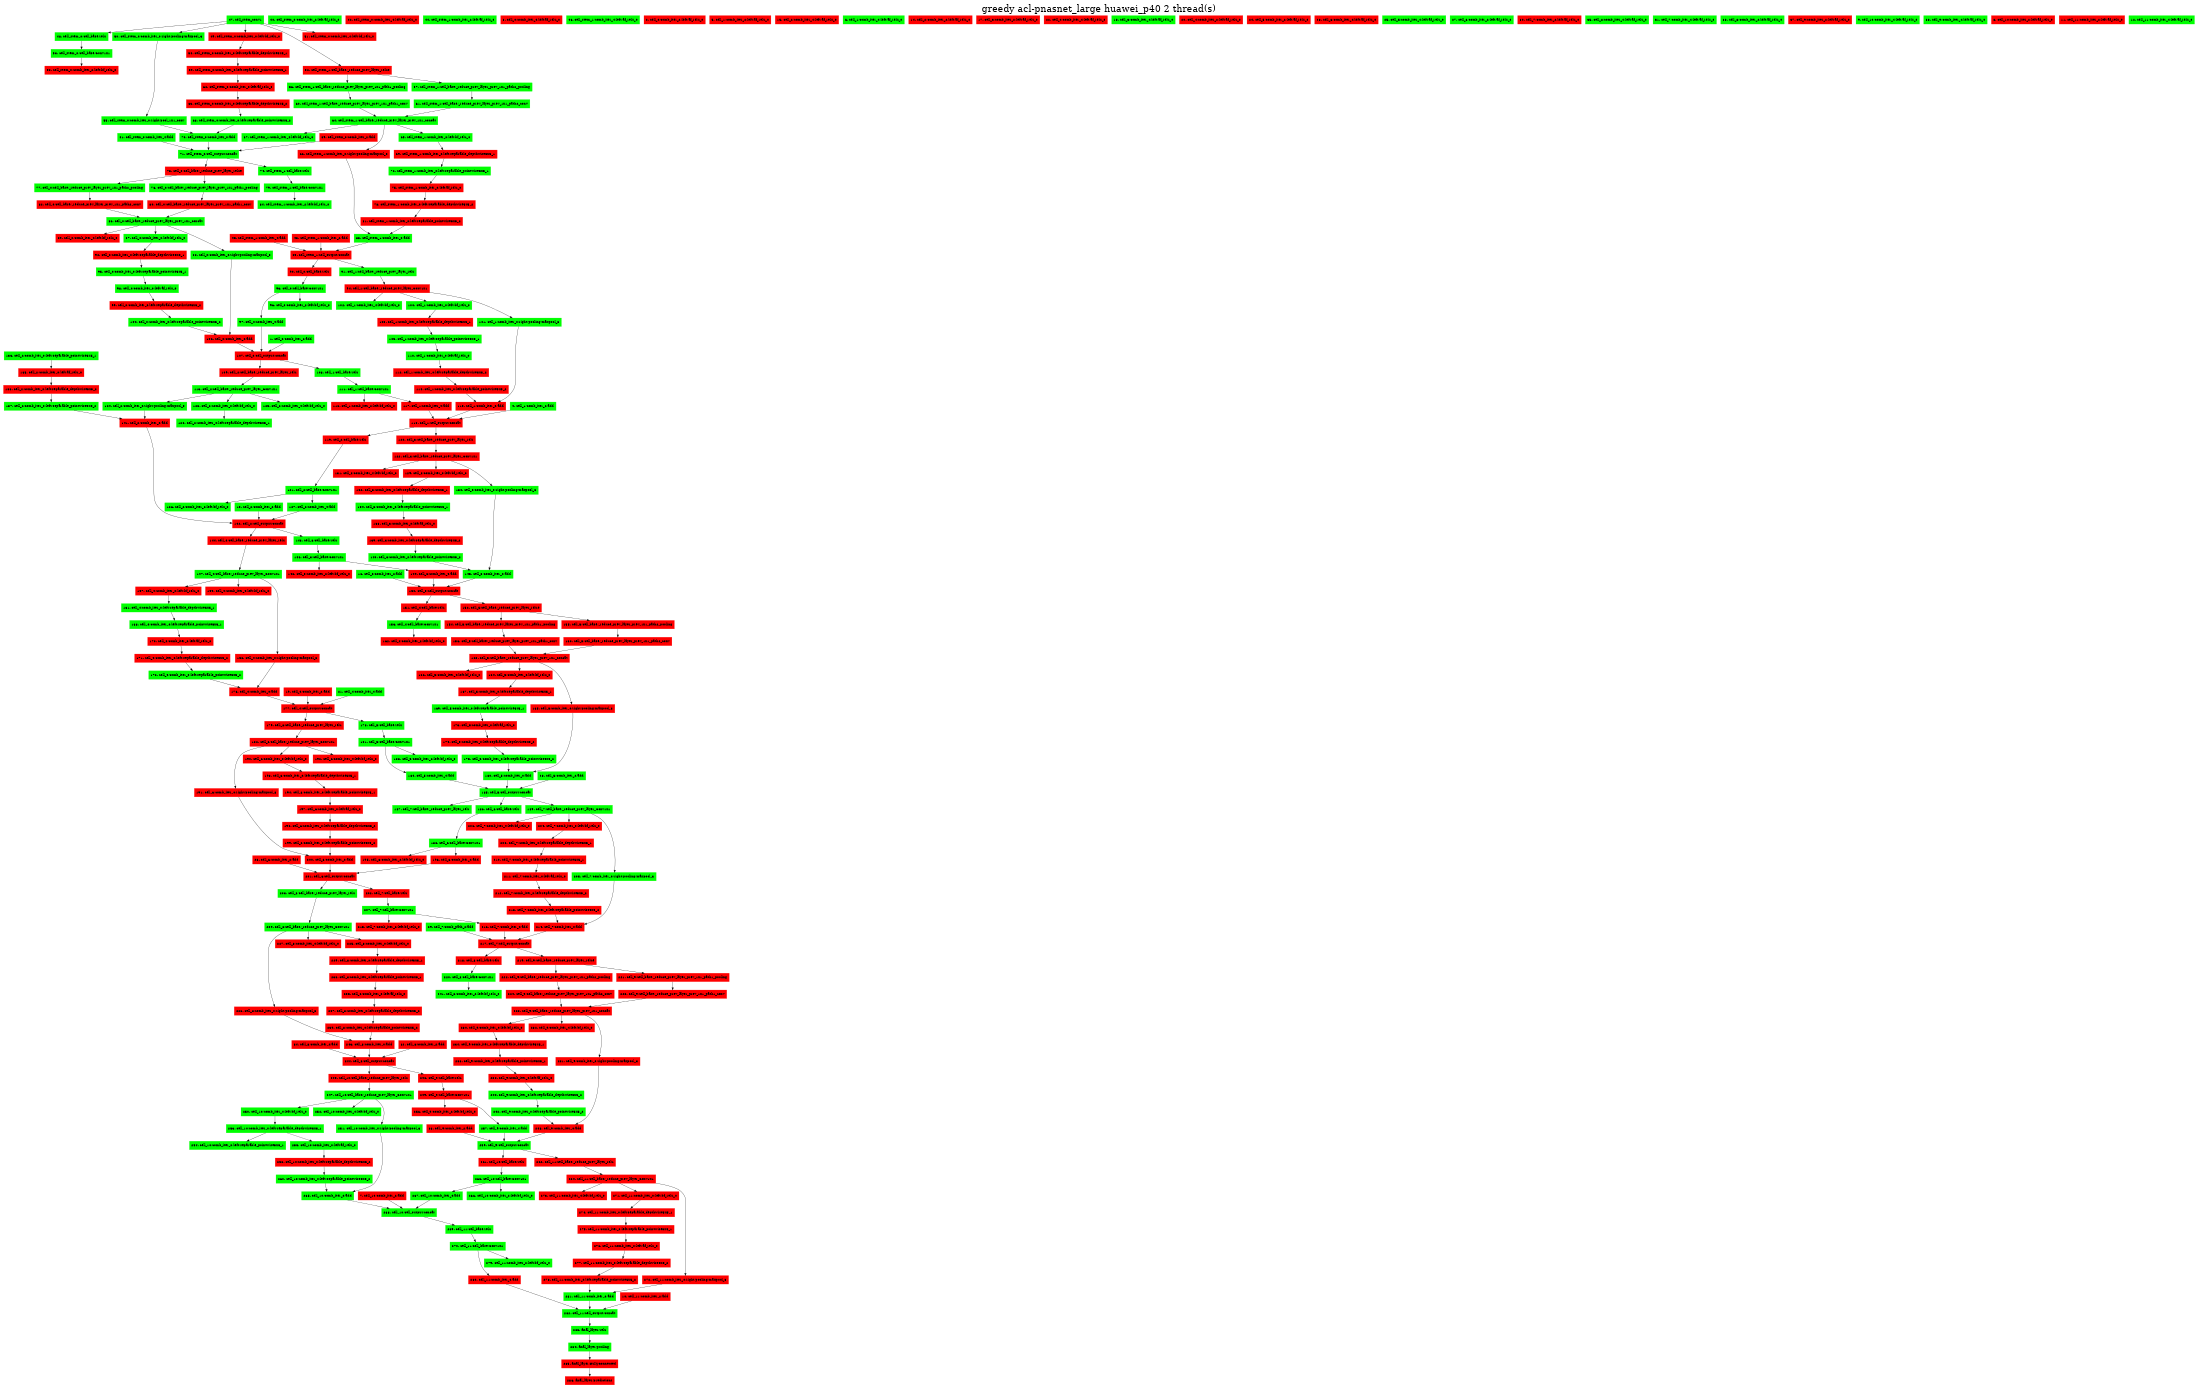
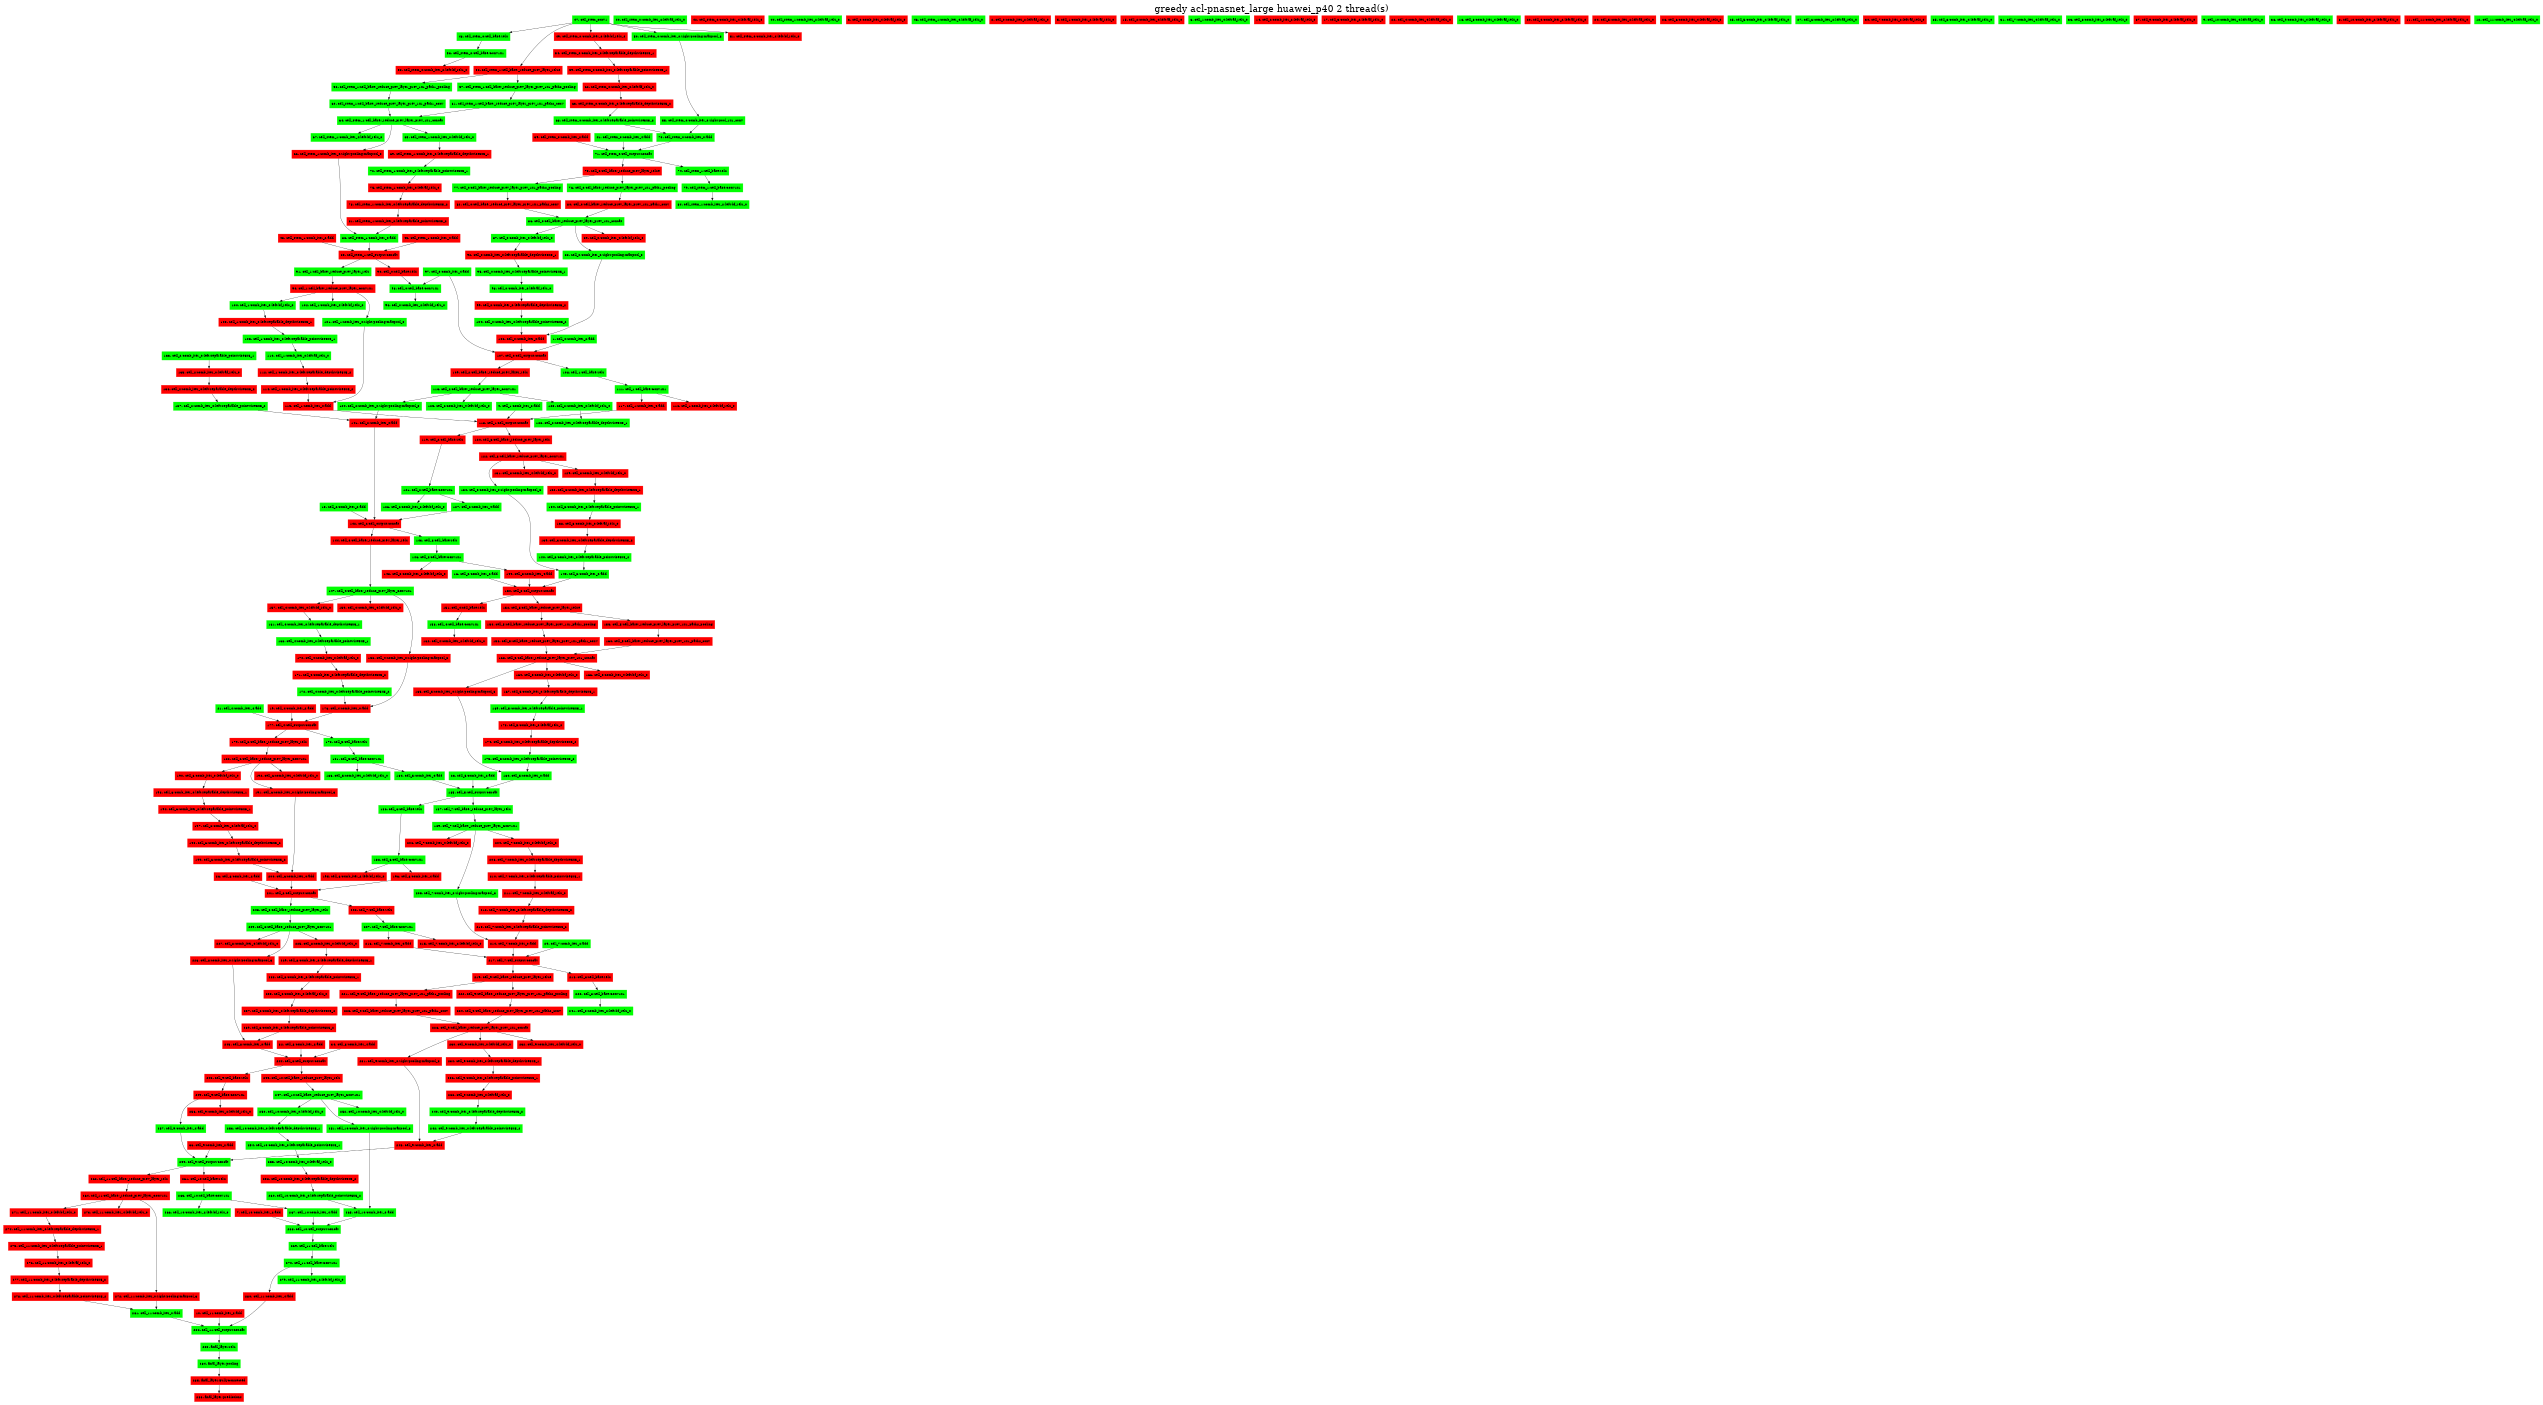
edge "93: cell_0/cell_base/Conv1x1" -> "97: cell_0/comb_iter_4/add": reversed
edge "185: cell_5/cell_output/concat" -> "189: cell_7/cell_base/_reduce_prev_layer_Conv1x1": now "187: cell_7/cell_base/_reduce_prev_layer_relu" -> "189: cell_7/cell_base/_reduce_prev_layer_Conv1x1"
node "29: cell_7/comb_path_2/add": label "29: cell_7/comb_path_2/add" -> "29: cell_7/comb_iter_2/add"
edge "253: cell_10/comb_iter_0/left/separable_depthwise5x5_1" -> "255: cell_10/comb_iter_0/left/af_relu_0": now "254: cell_10/comb_iter_0/left/separable_pointwise5x5_1" -> "255: cell_10/comb_iter_0/left/af_relu_0"
